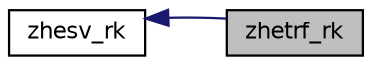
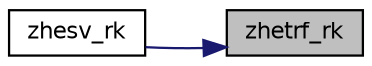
edge "zhetrf_rk" -> "zhesv_rk": reversed
